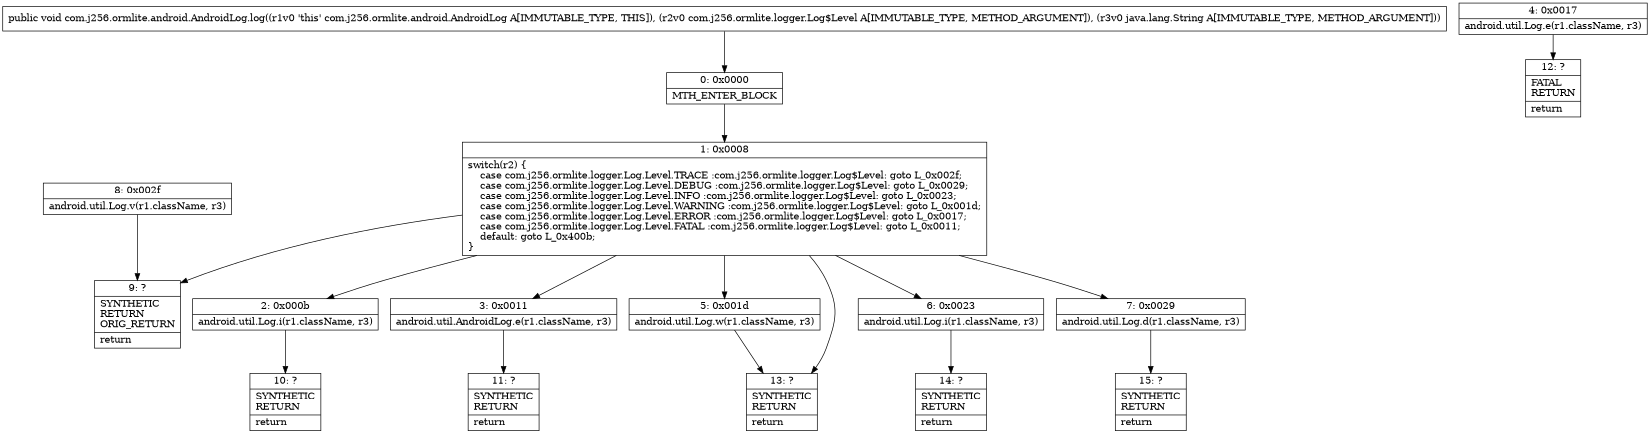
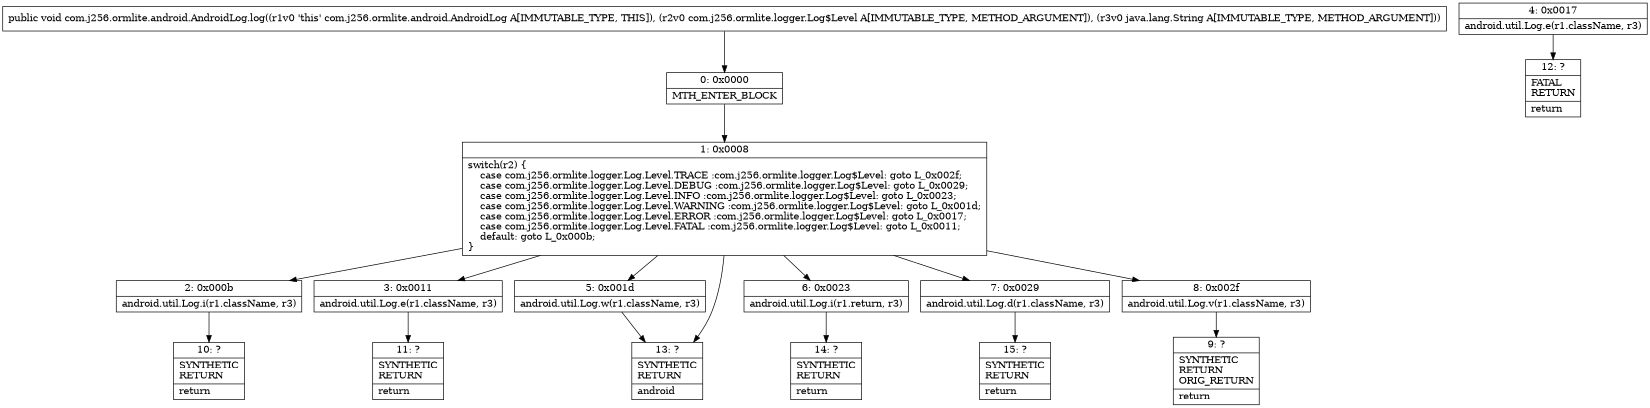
node "1: 0x0008": text "default: goto L_0x400b;" -> "default: goto L_0x000b;"
edge "1: 0x0008" -> "9: ?": now "1: 0x0008" -> "8: 0x002f"
node "3: 0x0011": text "android.util.AndroidLog.e(r1.className, r3)" -> "android.util.Log.e(r1.className, r3)"
node "6: 0x0023": text "android.util.Log.i(r1.className, r3)" -> "android.util.Log.i(r1.return, r3)"
node "13: ?": text "return" -> "android"
